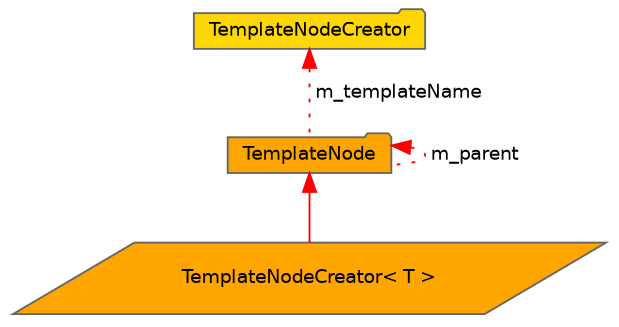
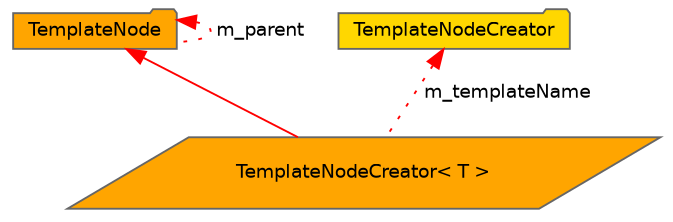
edge "TemplateNode" -> "TemplateNodeCreator": now "TemplateNodeCreator< T >" -> "TemplateNodeCreator"
